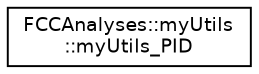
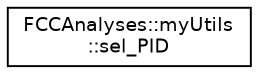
node "FCCAnalyses::myUtils ::myUtils_PID": label "FCCAnalyses::myUtils ::myUtils_PID" -> "FCCAnalyses::myUtils ::sel_PID"
